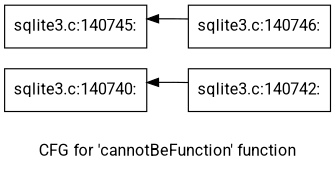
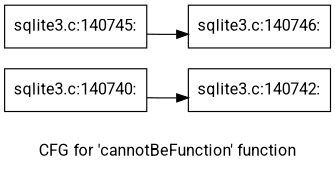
edge "sqlite3.c:140746:" -> "sqlite3.c:140745:": reversed
edge "sqlite3.c:140742:" -> "sqlite3.c:140740:": reversed
